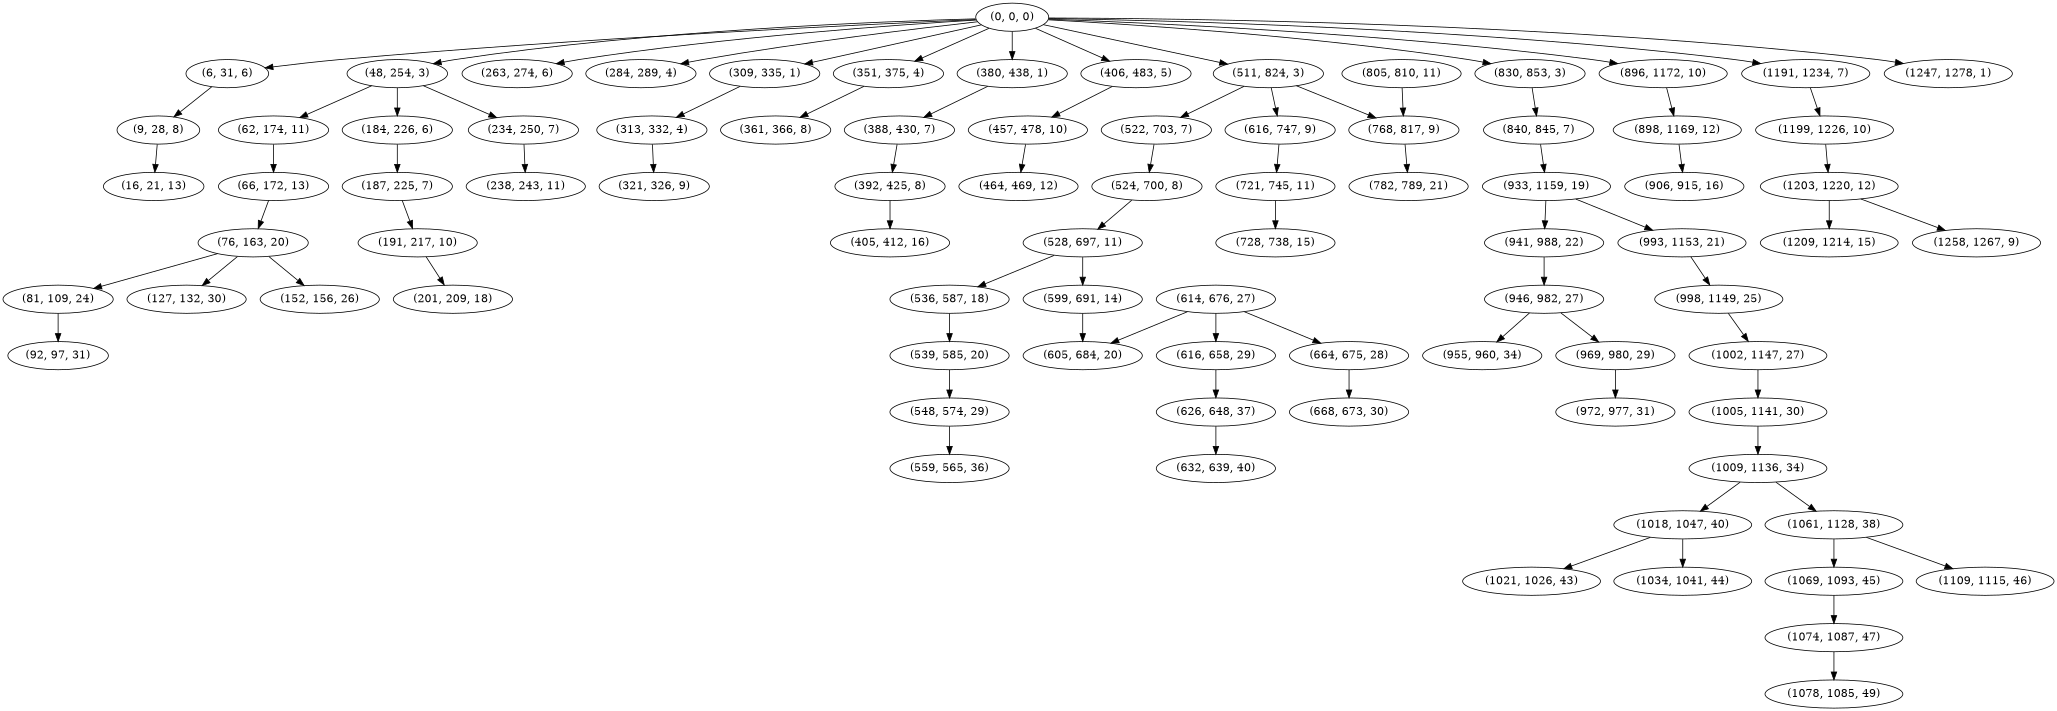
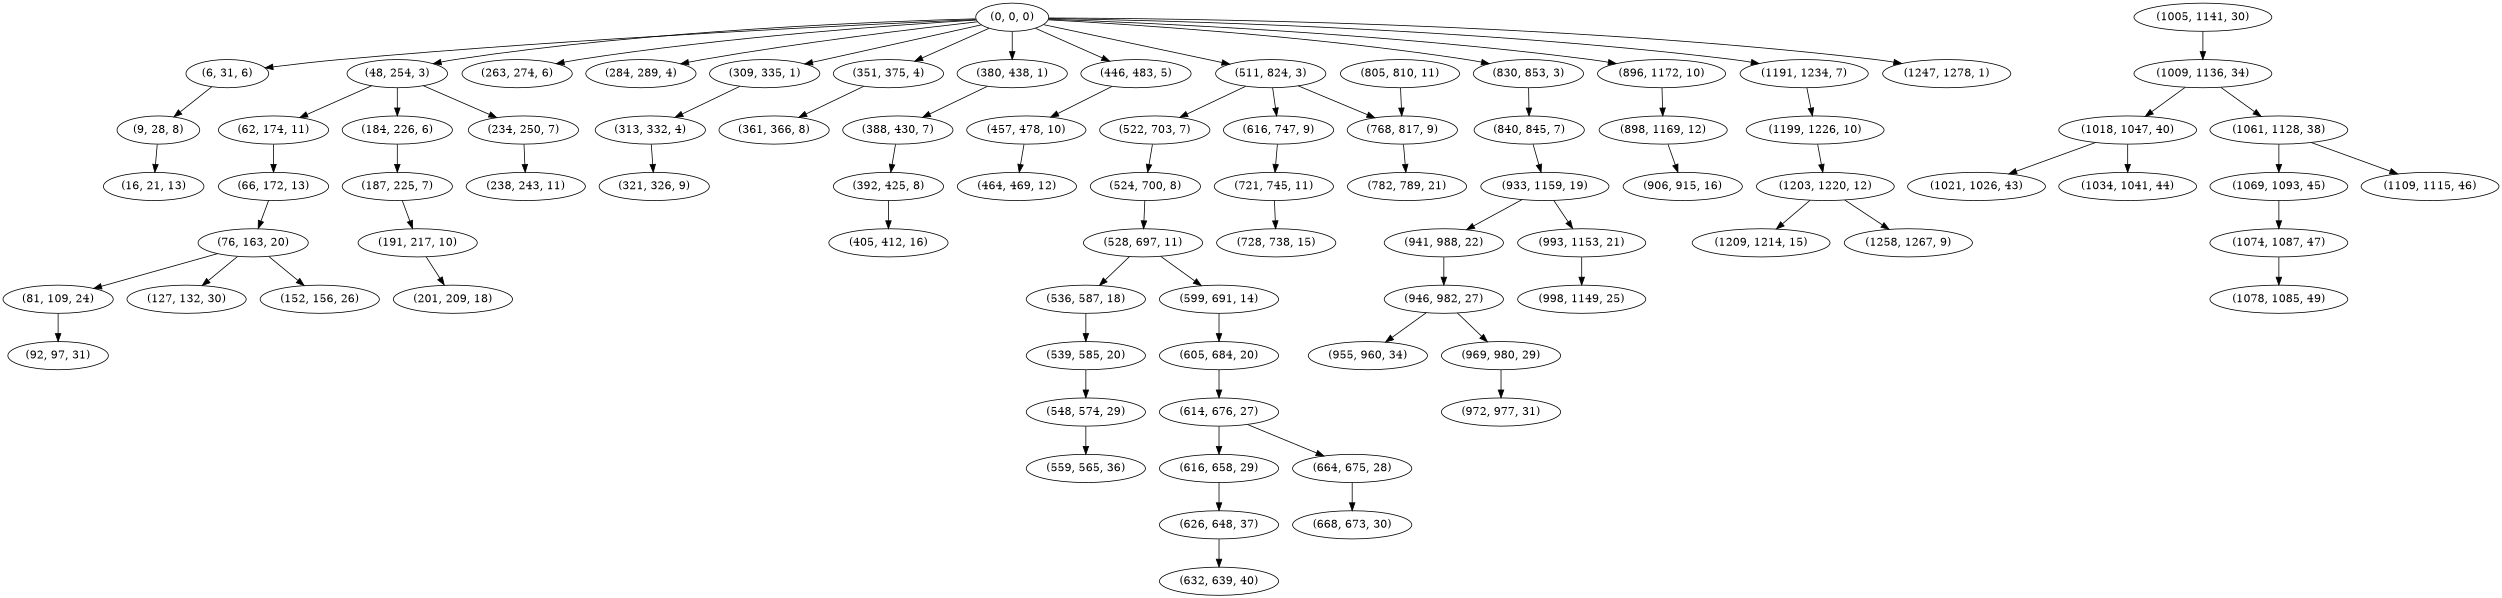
node "(406, 483, 5)": label "(406, 483, 5)" -> "(446, 483, 5)"
edge "(614, 676, 27)" -> "(605, 684, 20)": reversed
node "(1002, 1147, 27)": removed
